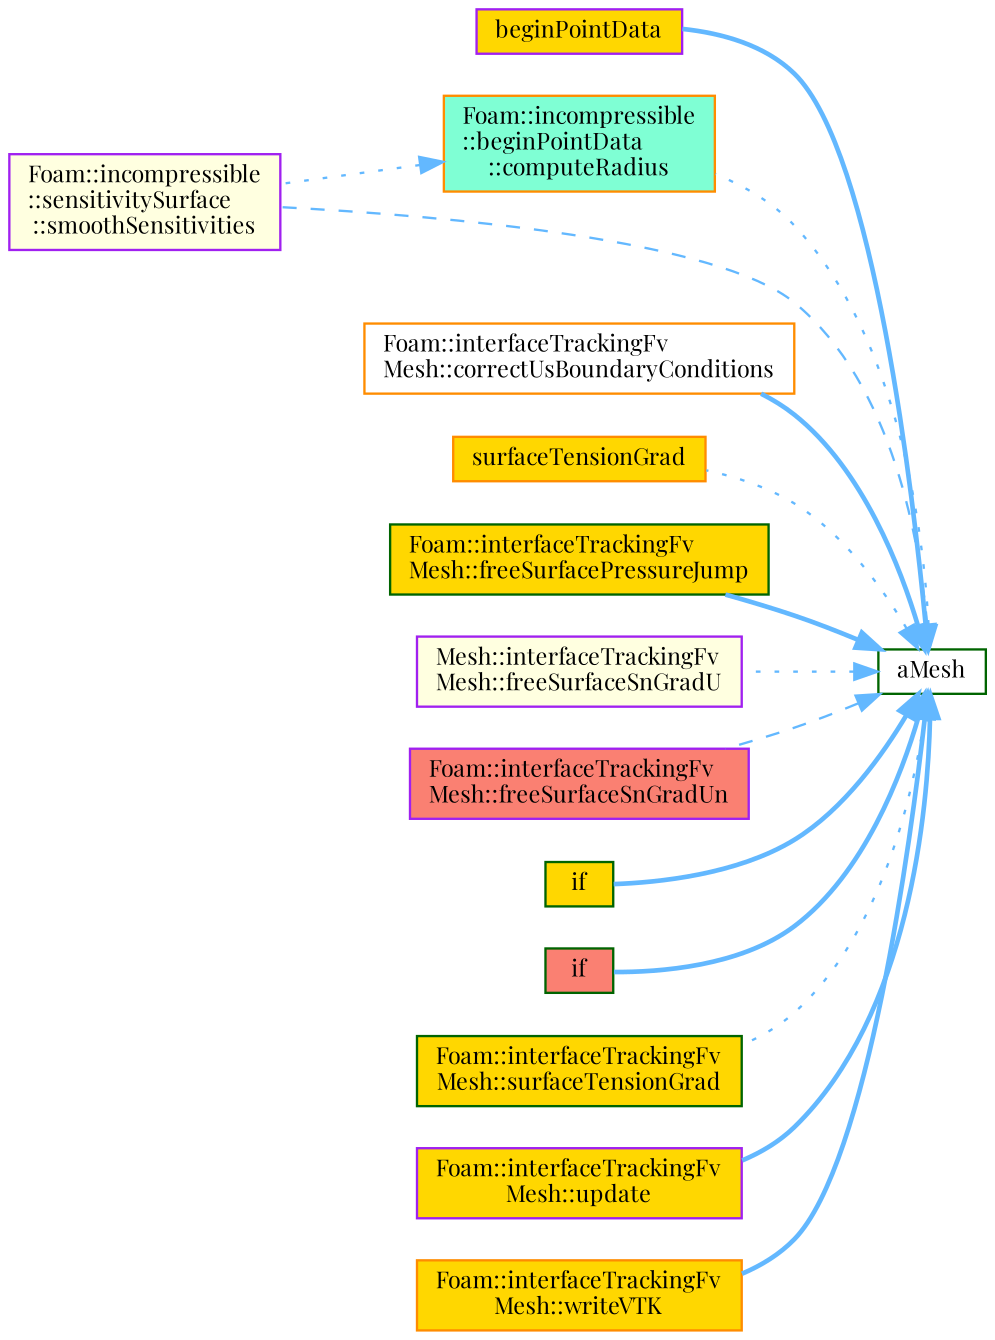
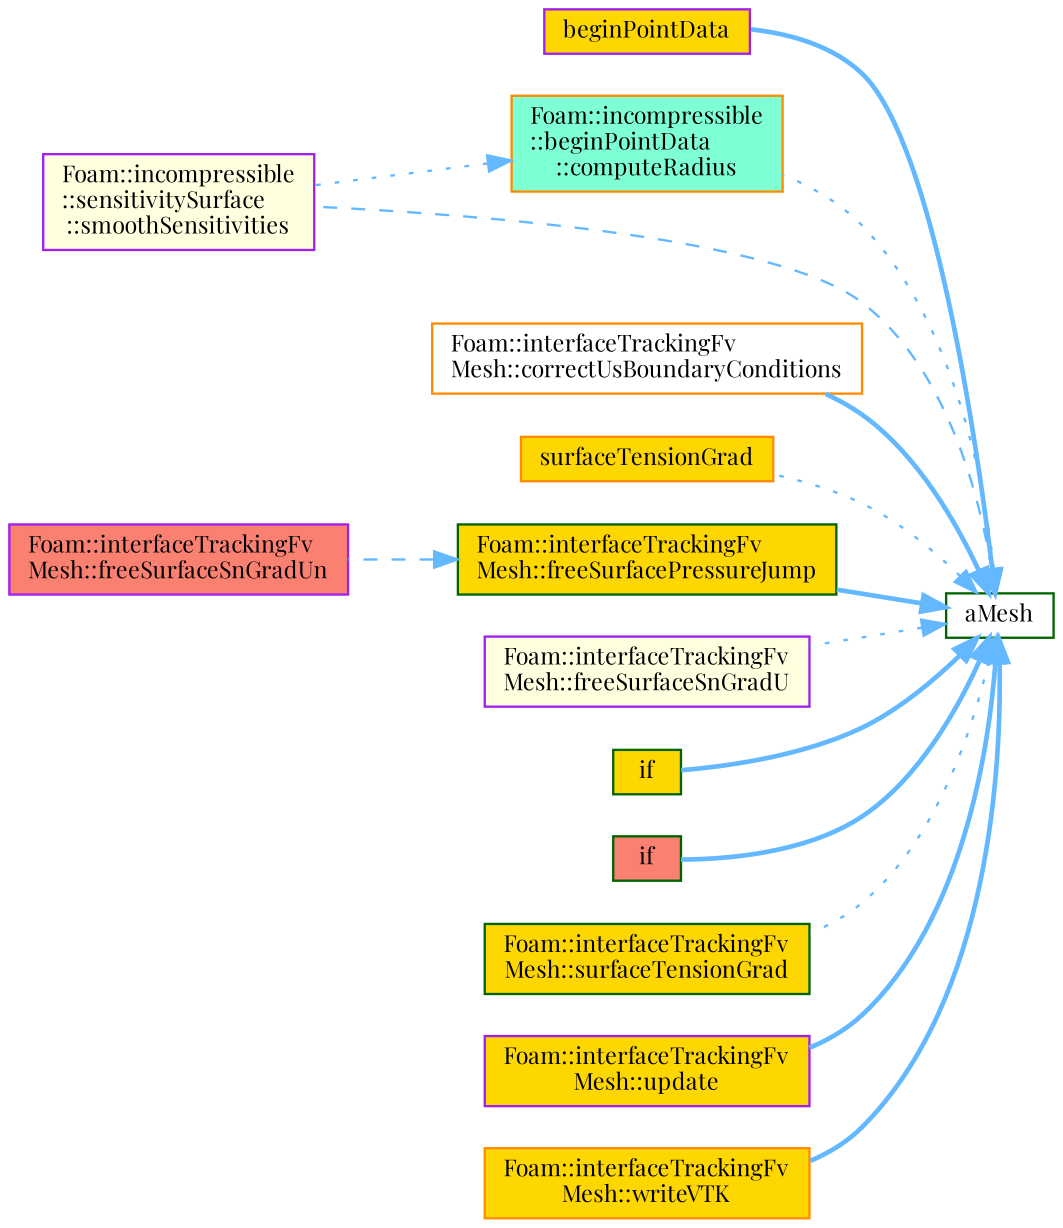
node "Mesh::interfaceTrackingFv Mesh::freeSurfaceSnGradU": label "Mesh::interfaceTrackingFv Mesh::freeSurfaceSnGradU" -> "Foam::interfaceTrackingFv Mesh::freeSurfaceSnGradU"
edge "Foam::interfaceTrackingFv Mesh::freeSurfaceSnGradUn" -> "aMesh": now "Foam::interfaceTrackingFv Mesh::freeSurfaceSnGradUn" -> "Foam::interfaceTrackingFv Mesh::freeSurfacePressureJump"
